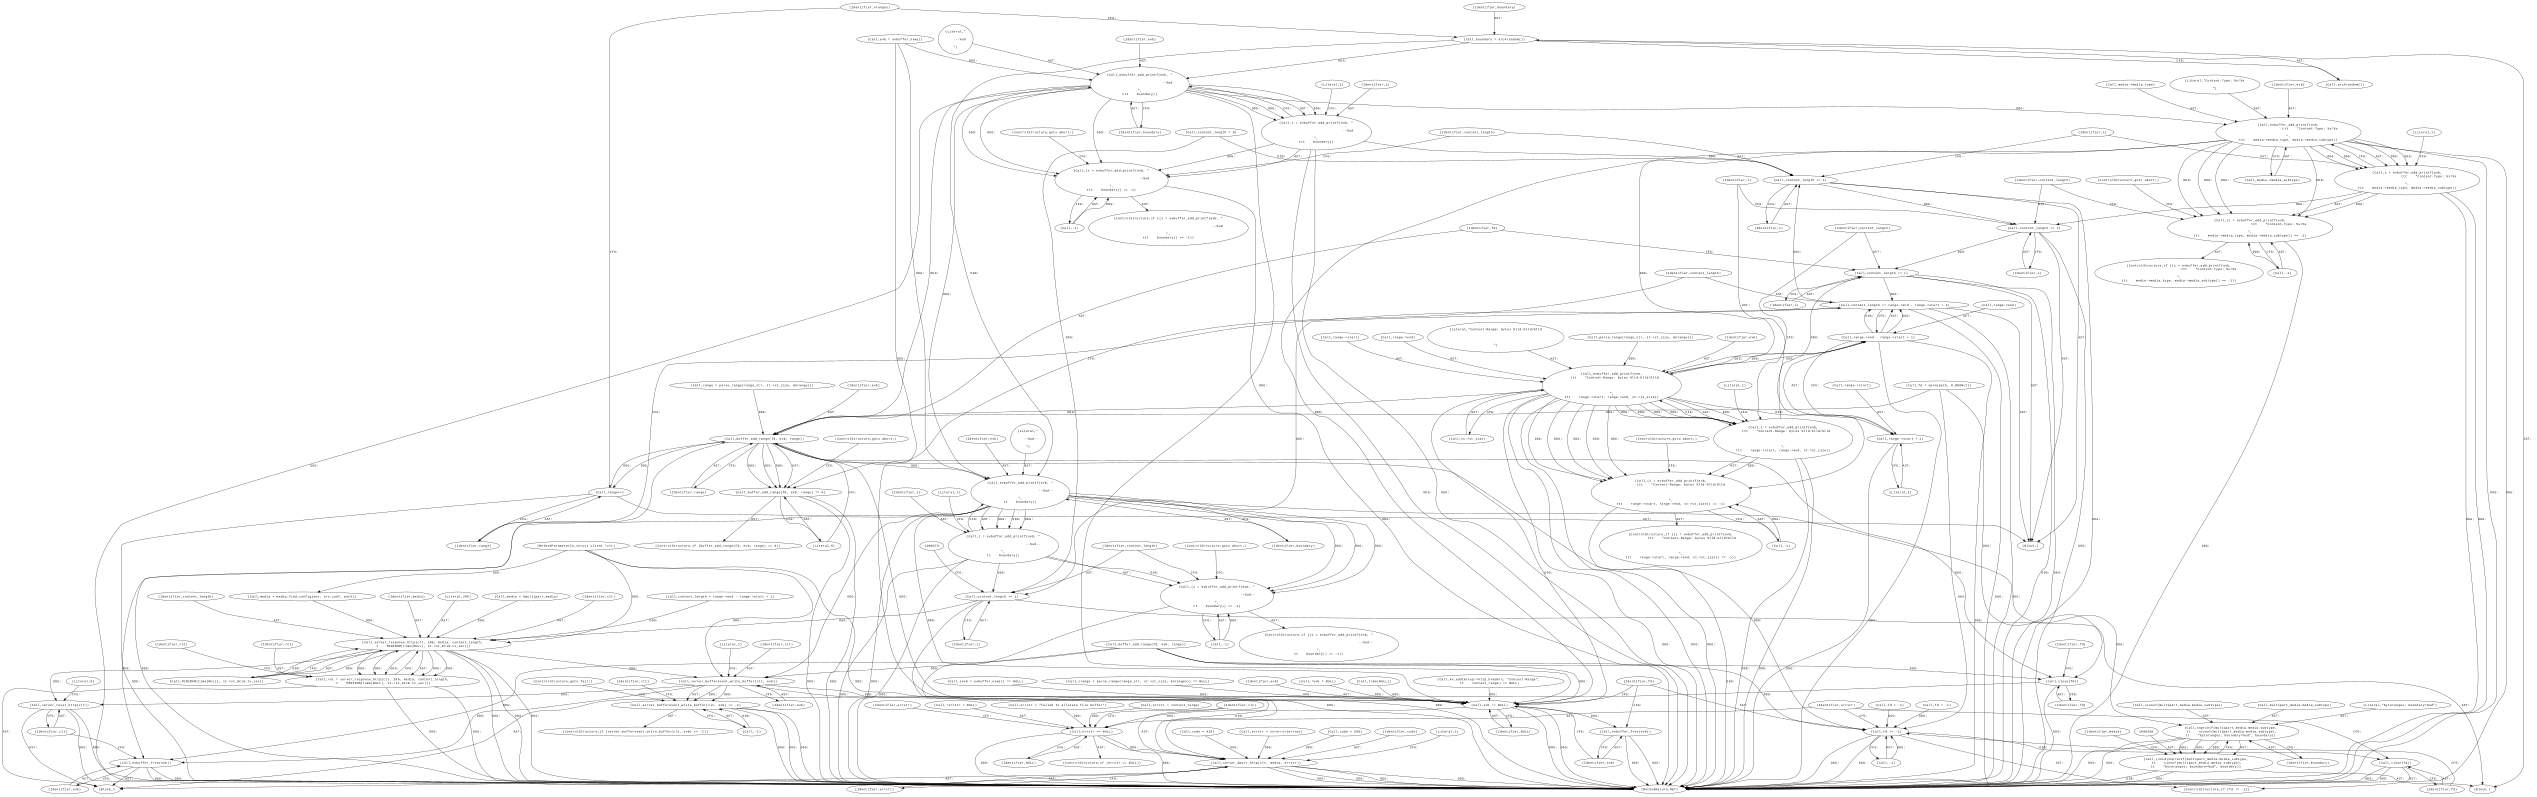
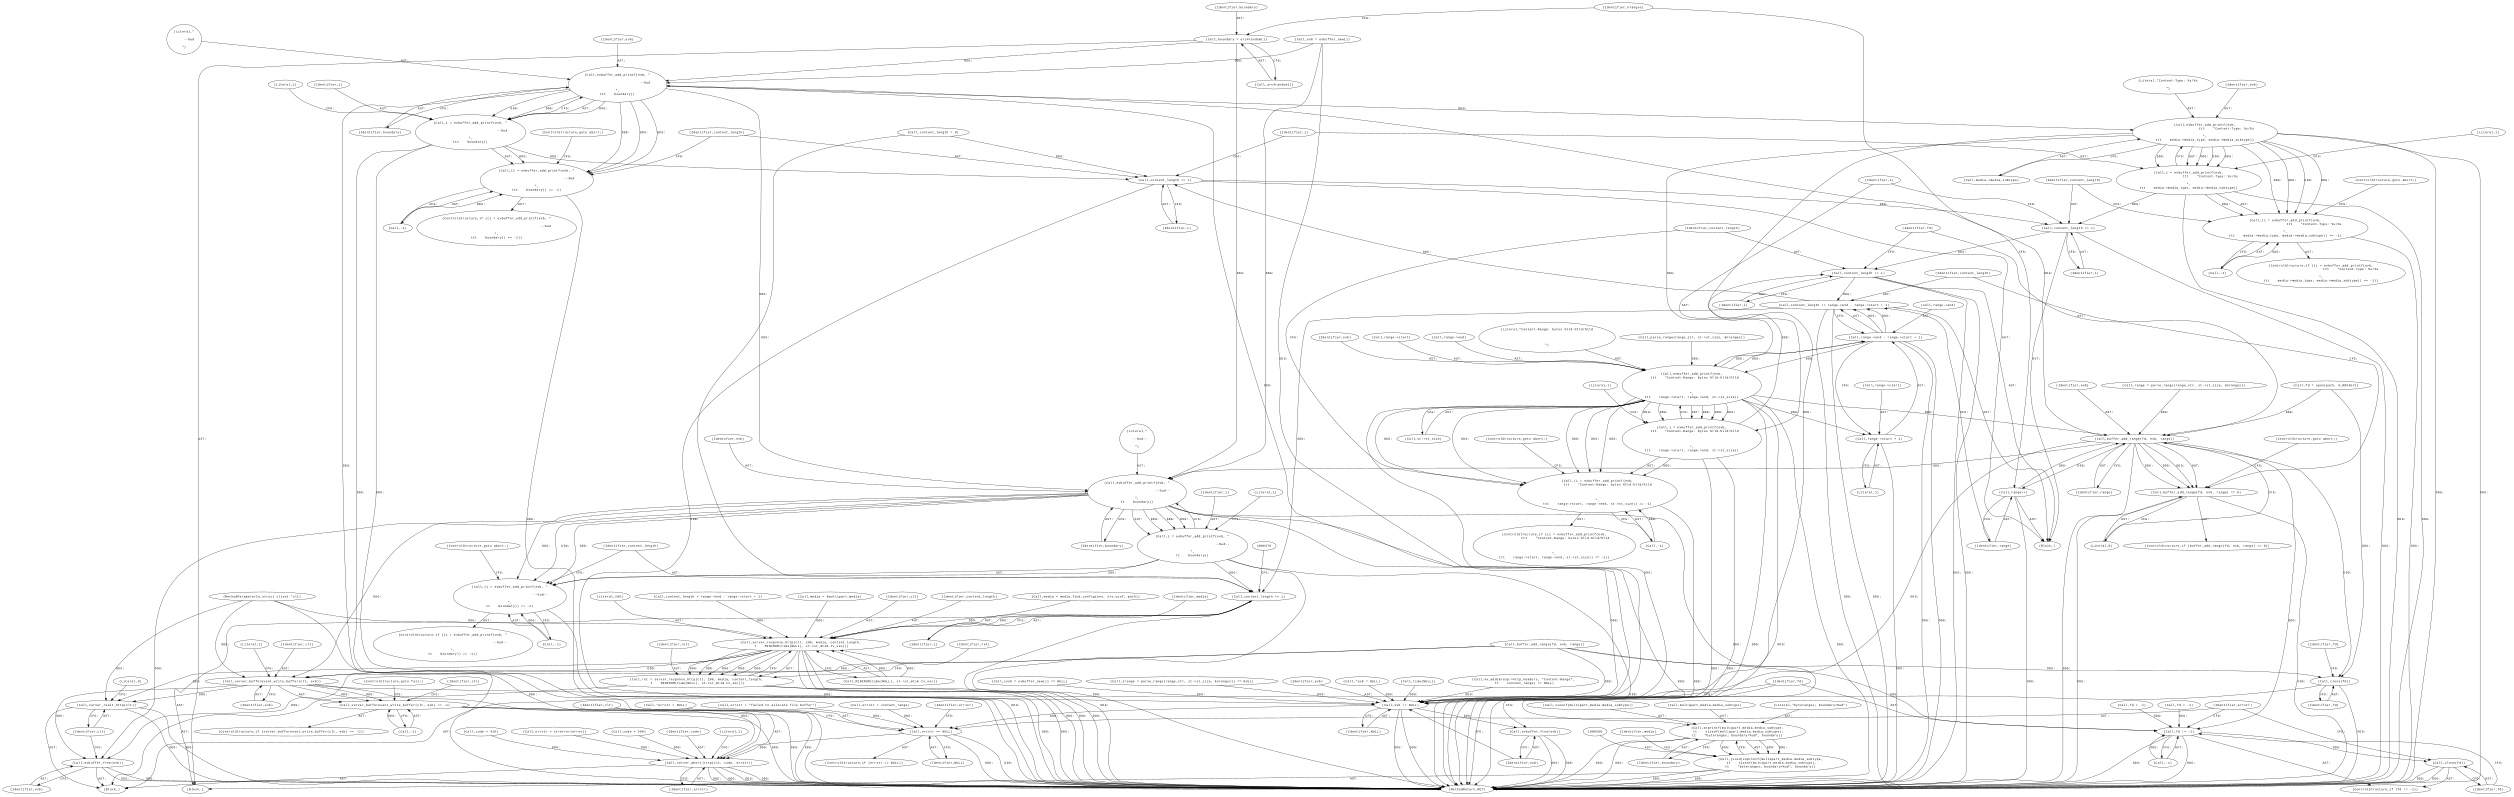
node "(Call,media->media_type)": removed
edge "(MethodParameterIn,struct client *clt)" -> "(Call,media = media_find_config(env, srv_conf, path))": now "(MethodParameterIn,struct client *clt)" -> "(Call,server_reset_http(clt))"
edge "(Call,fd = open(path, O_RDONLY))" -> "(Call,fd != -1)": removed, label "DDG:"
node "(Call,server_abort_http(clt, media, errstr))": label "(Call,server_abort_http(clt, media, errstr))" -> "(Call,server_abort_http(clt, code, errstr))"
